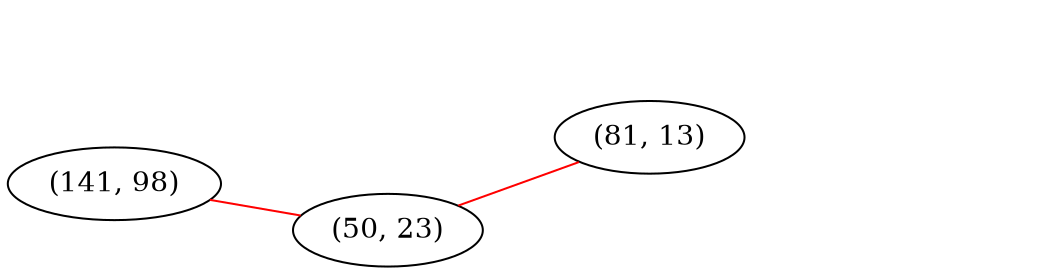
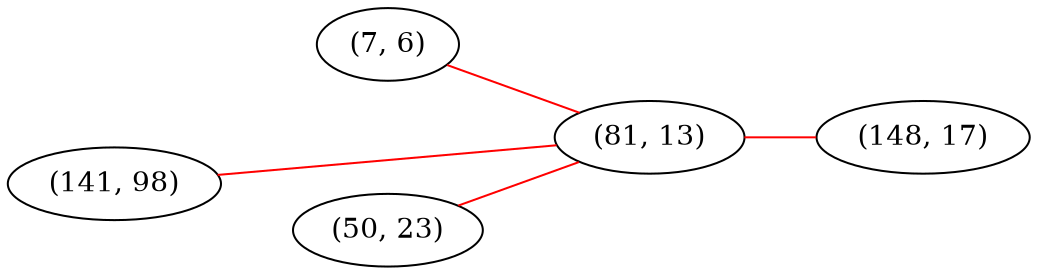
node "(7, 6)": added
node "(148, 17)": added
edge "(141, 98)" -- "(50, 23)": now "(141, 98)" -- "(81, 13)"
